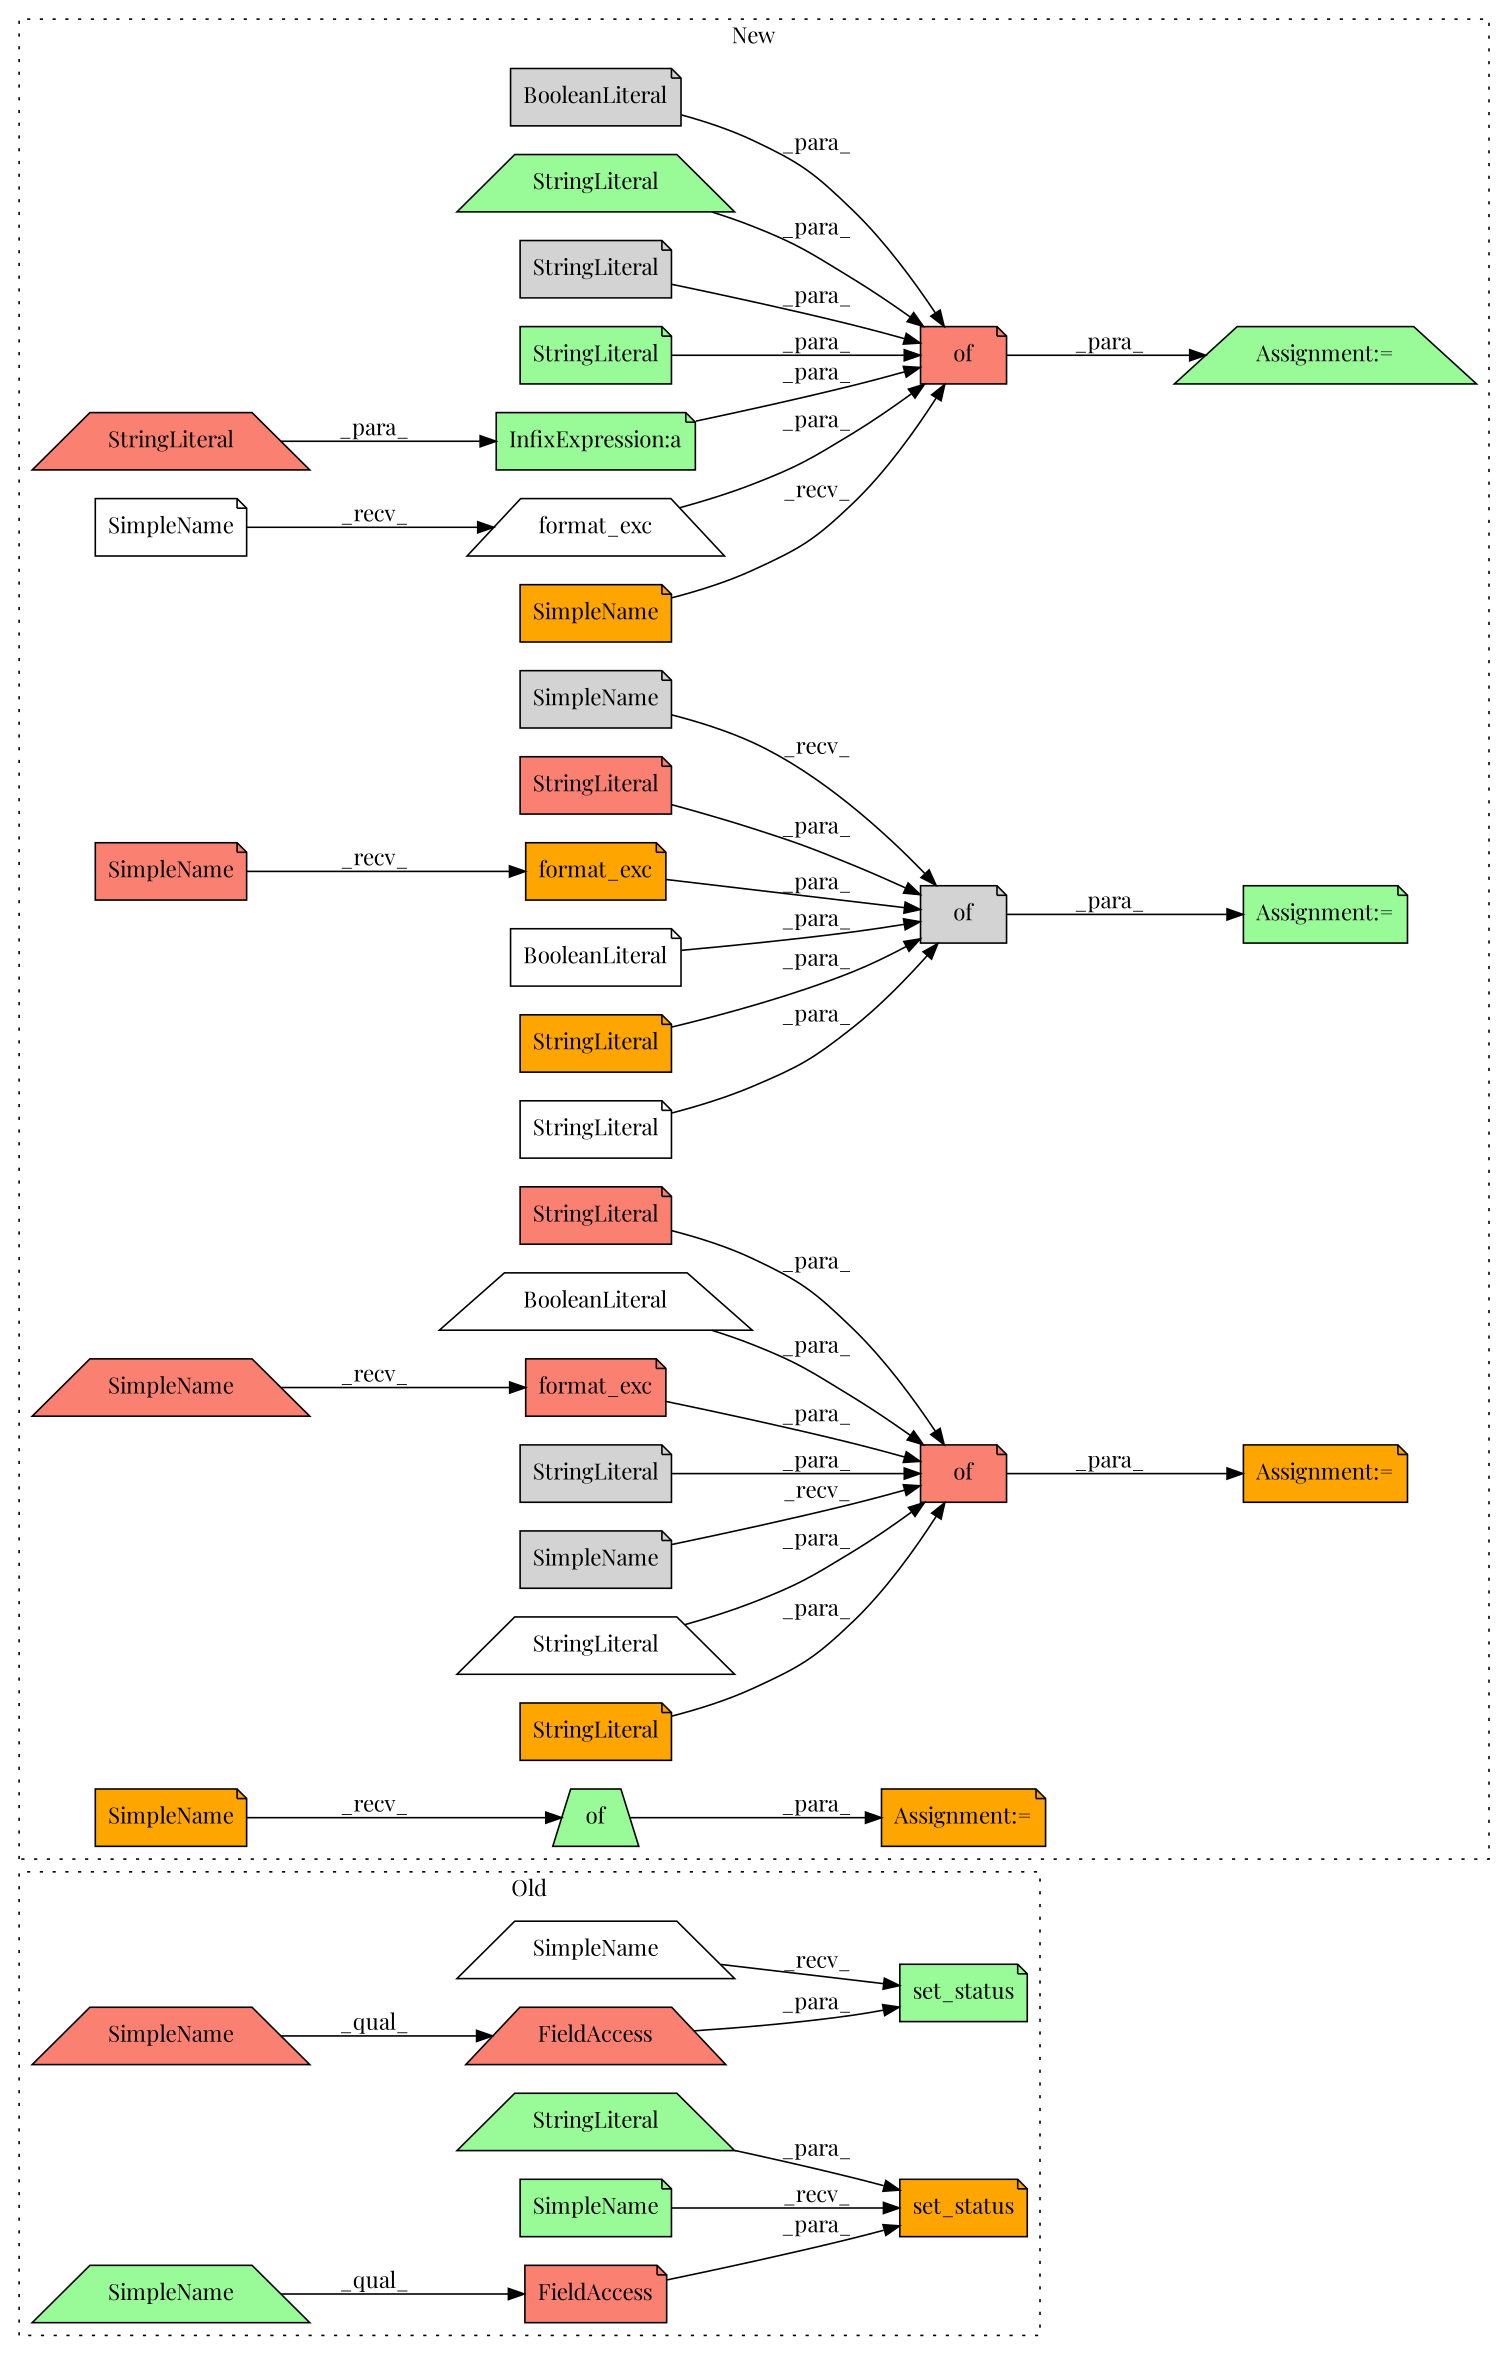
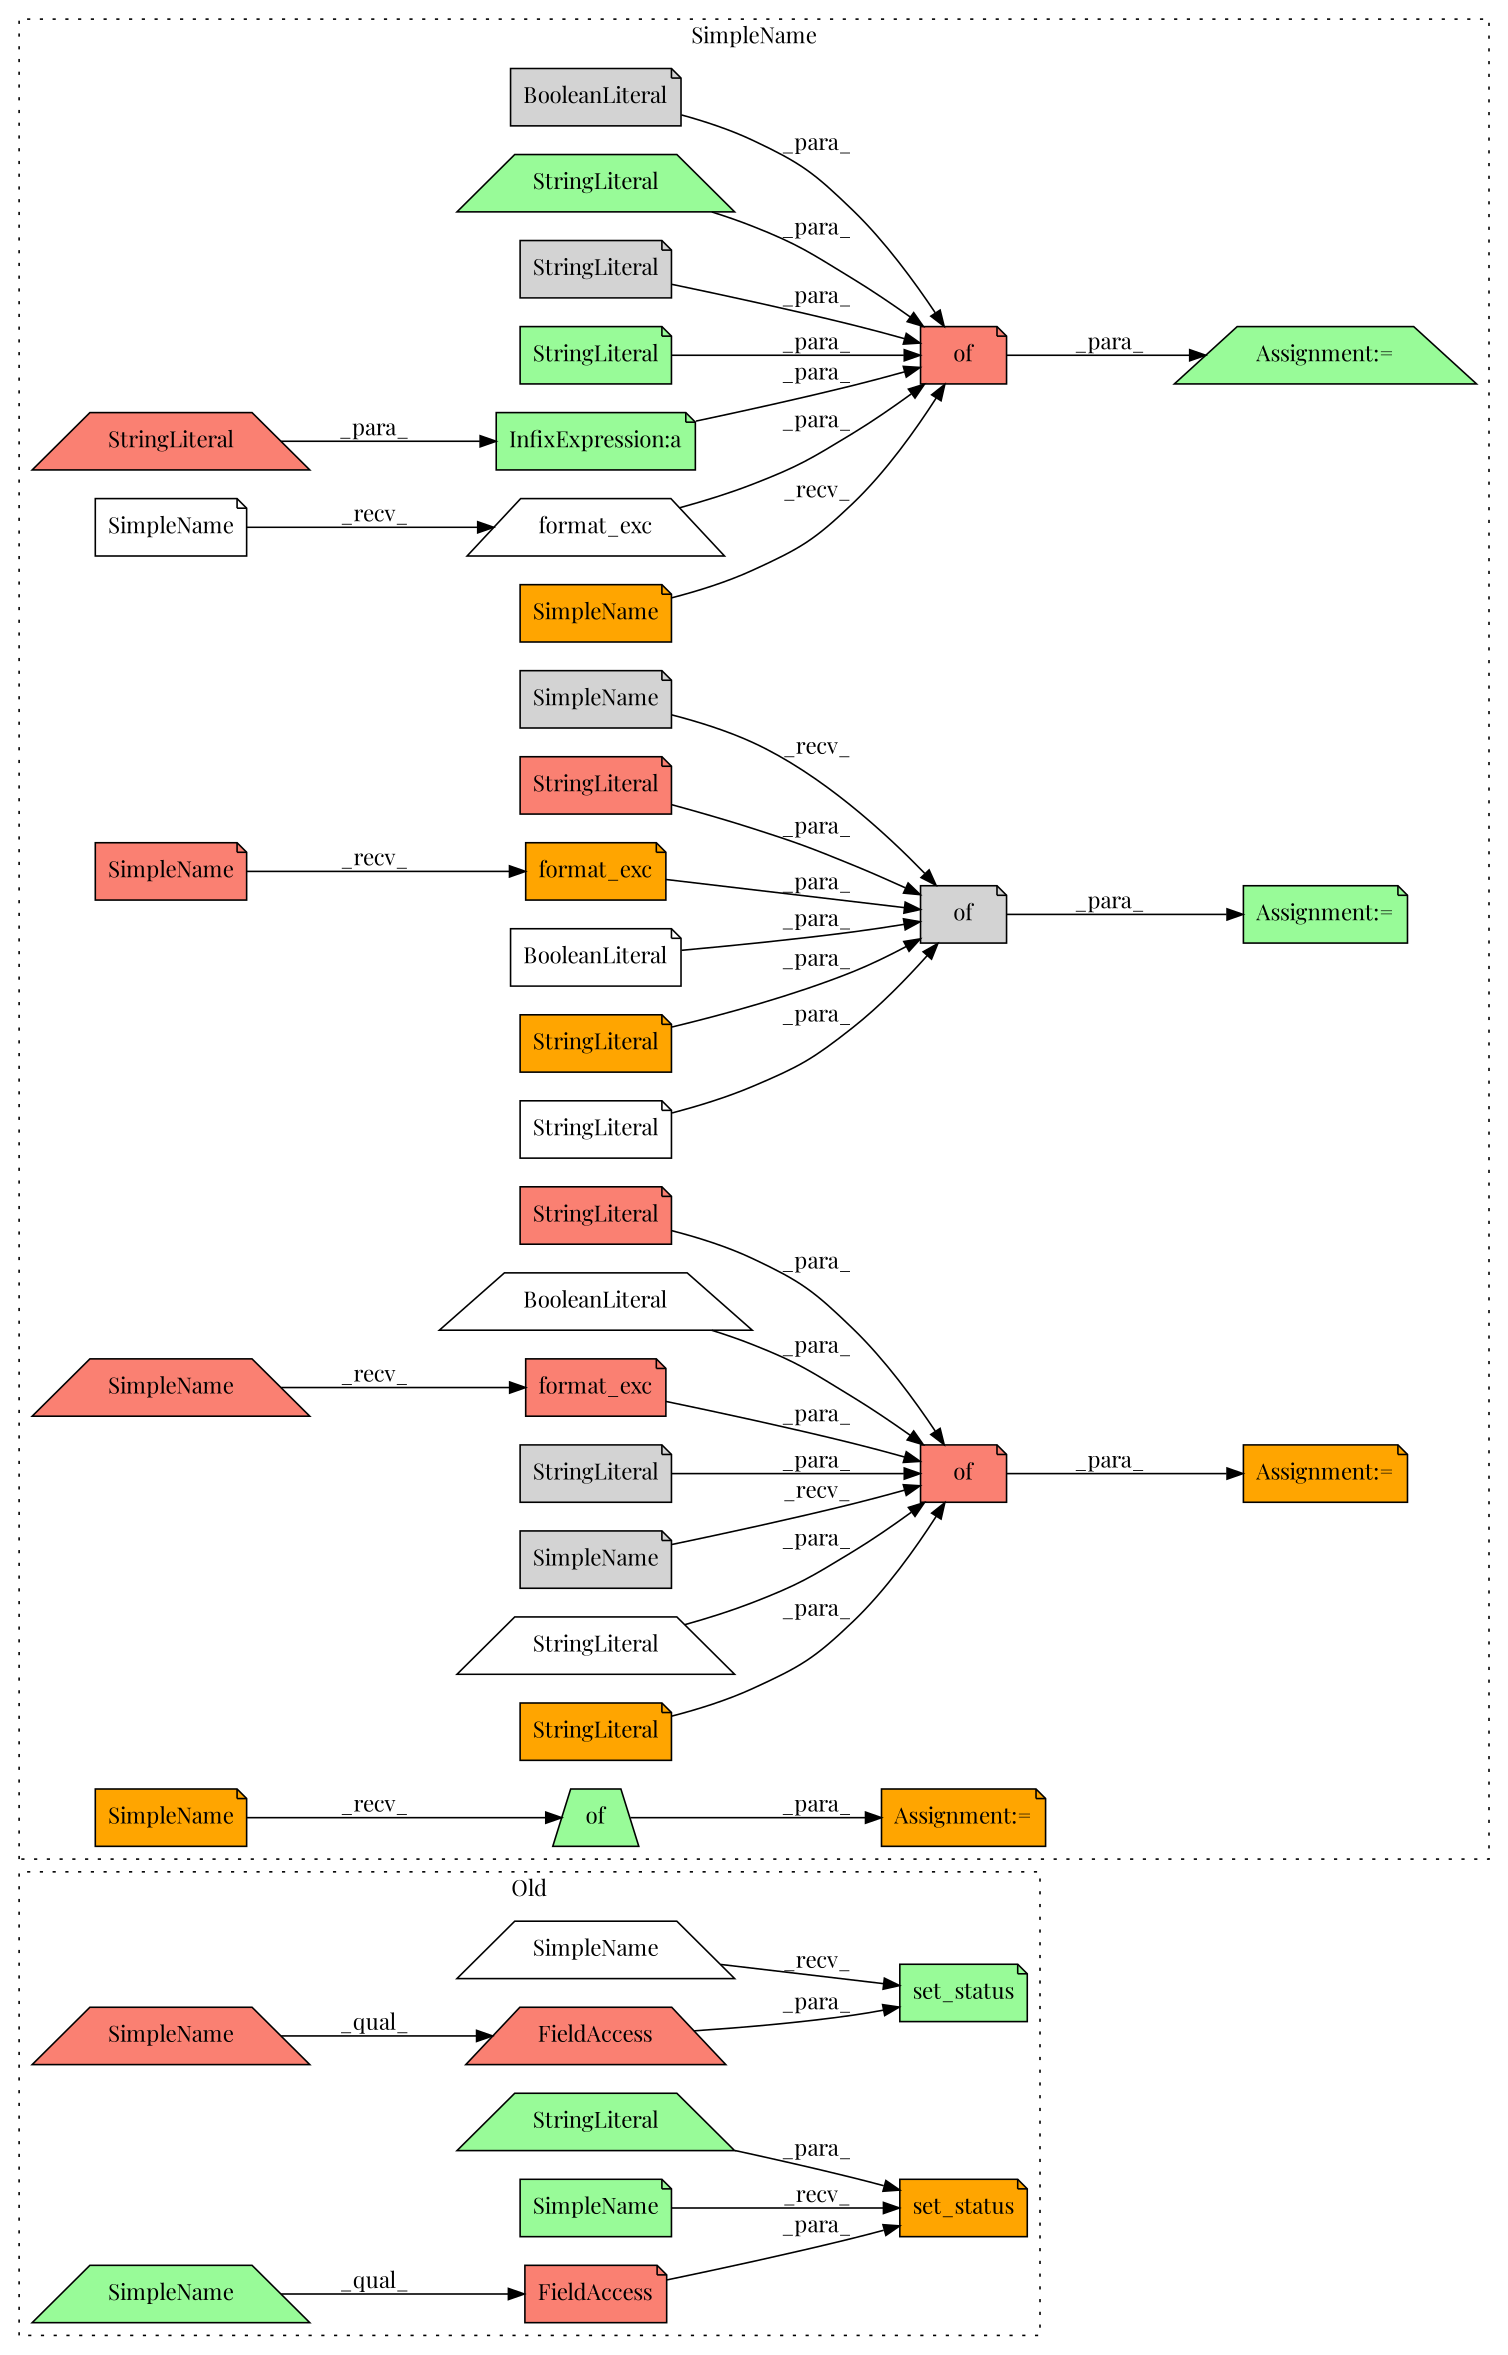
cluster "New": label "New" -> "SimpleName"
